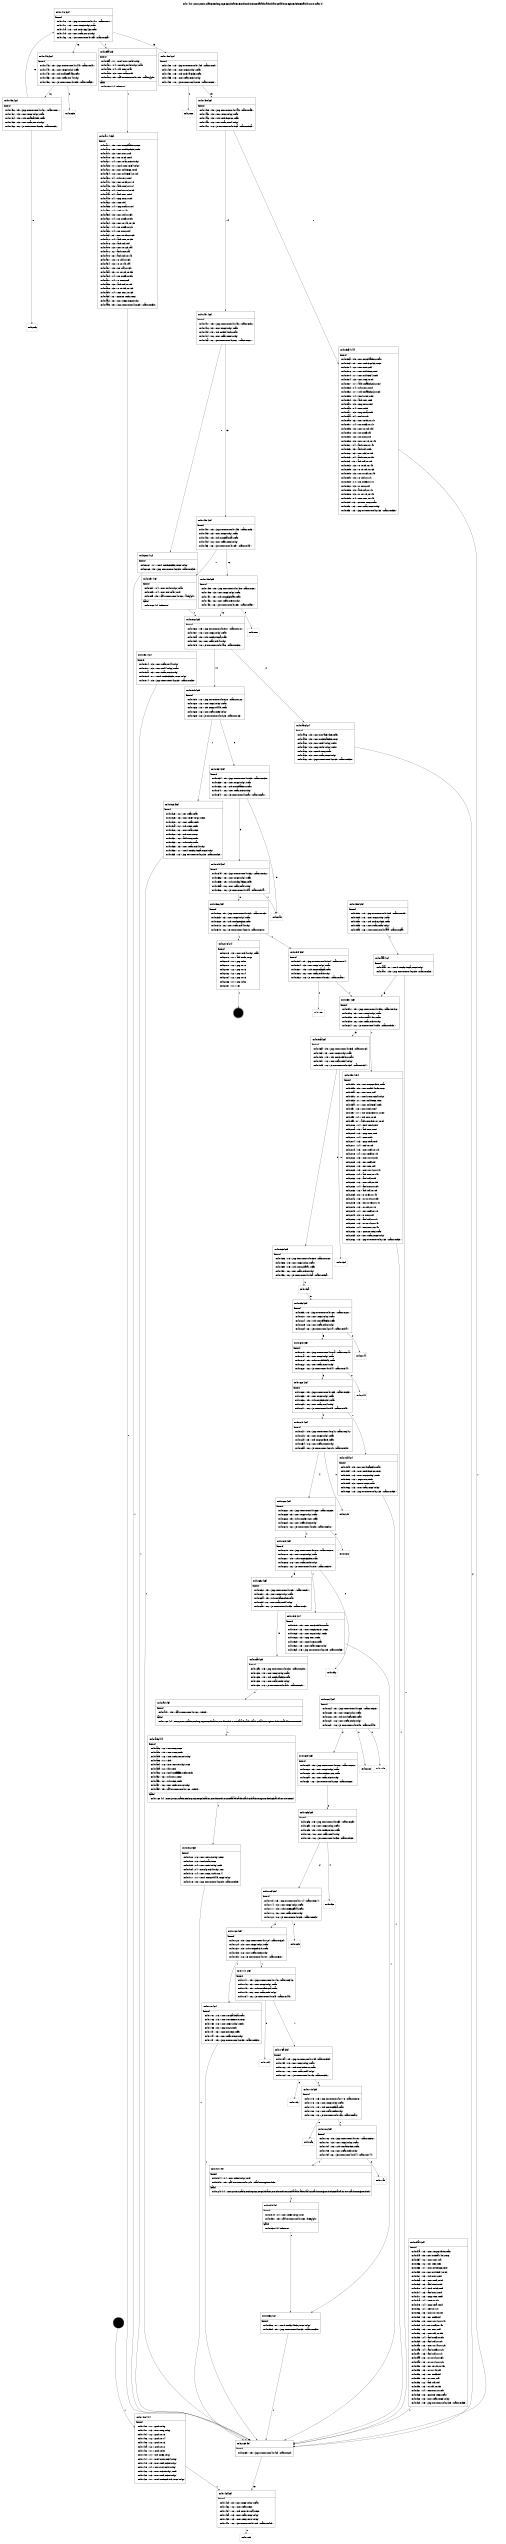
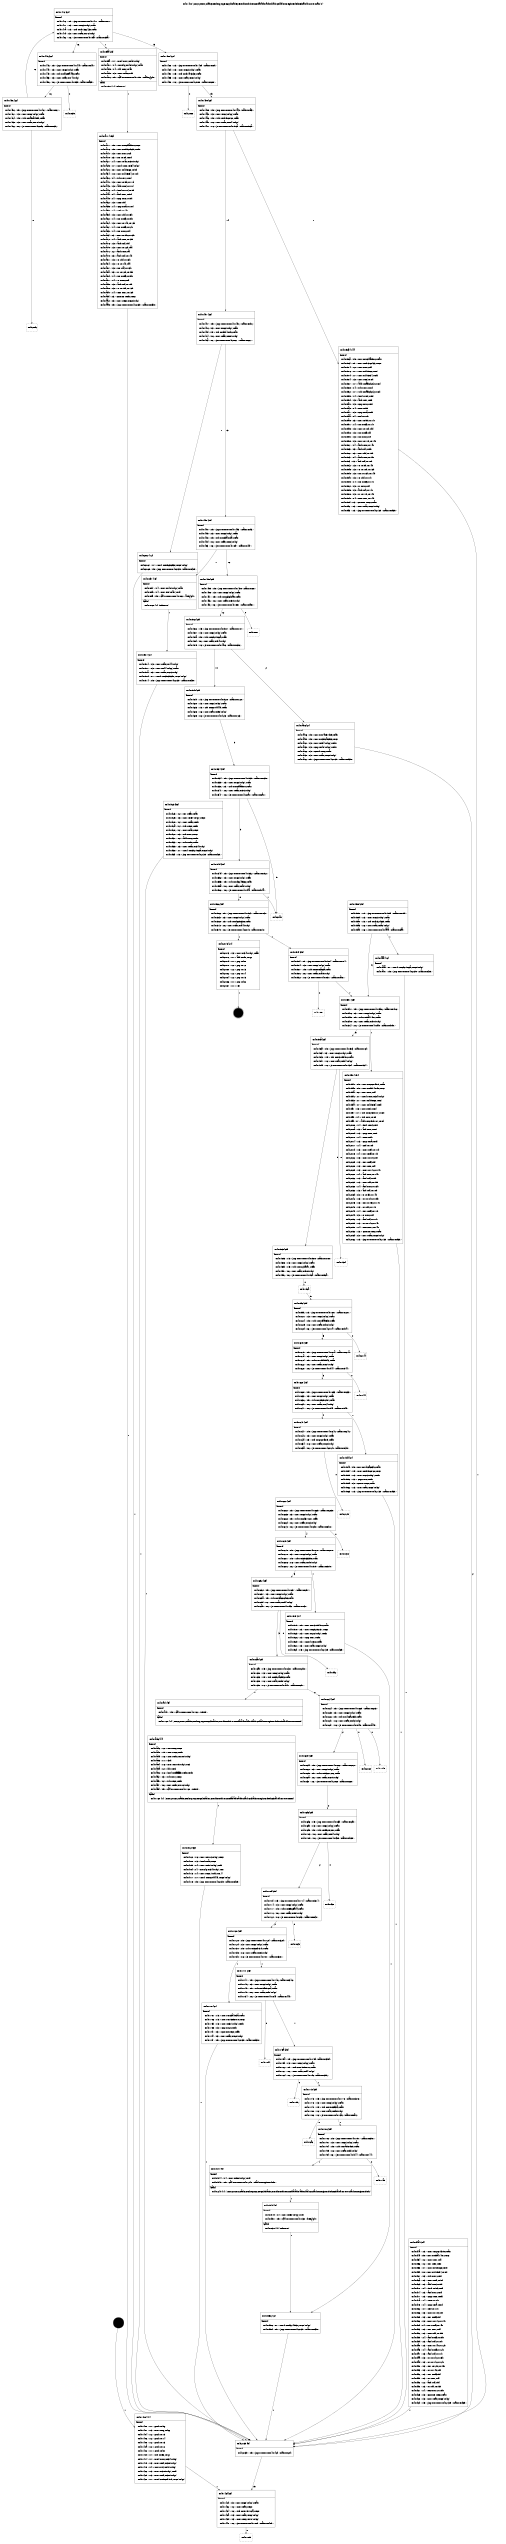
edge "0x4018f7 [13]" -> "0x401502 [25]": now "0x4018f7 [13]" -> "0x401904 [21]"
edge "0x40151b [25]" -> "0x401b23 [33]": removed, label "1"
edge "0x401aaa [12]" -> "0x4015b1 [25]": now "0x401598 [25]" -> "0x4015b1 [25]"
edge "0x401647 [25]" -> "0x401660 [25]": removed, label "4"
edge "0x401679 [25]" -> "0x401bf2": now "0x401692 [25]" -> "0x401bf2"
edge "0x4016ab [25]" -> "0x4016c4 [25]": added, label "2"
edge "0x401ad1 [5]" -> "0x401ad6 [44]": removed, label "1"
